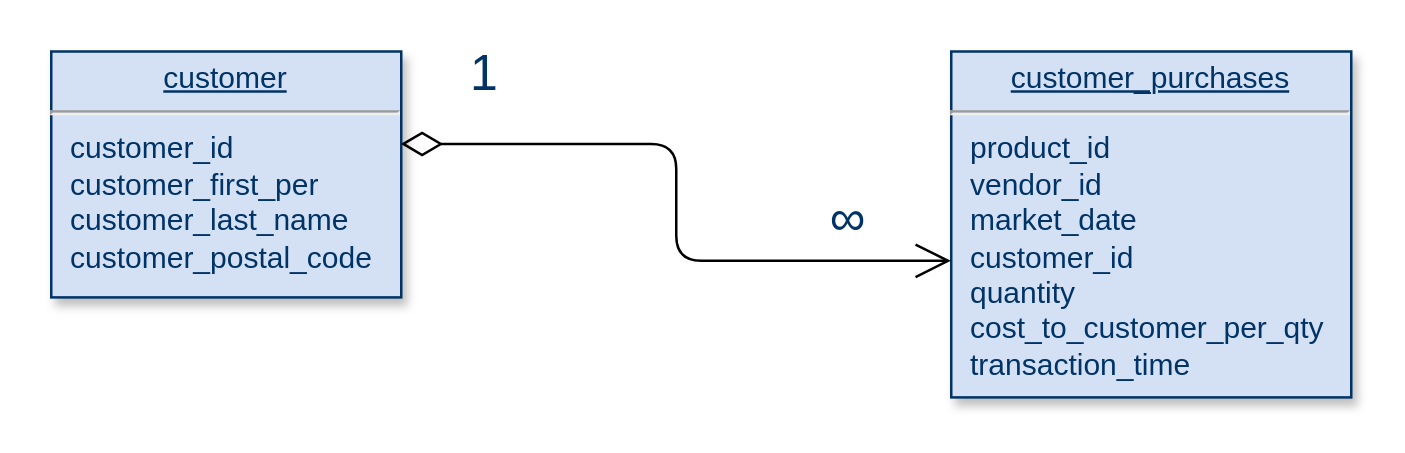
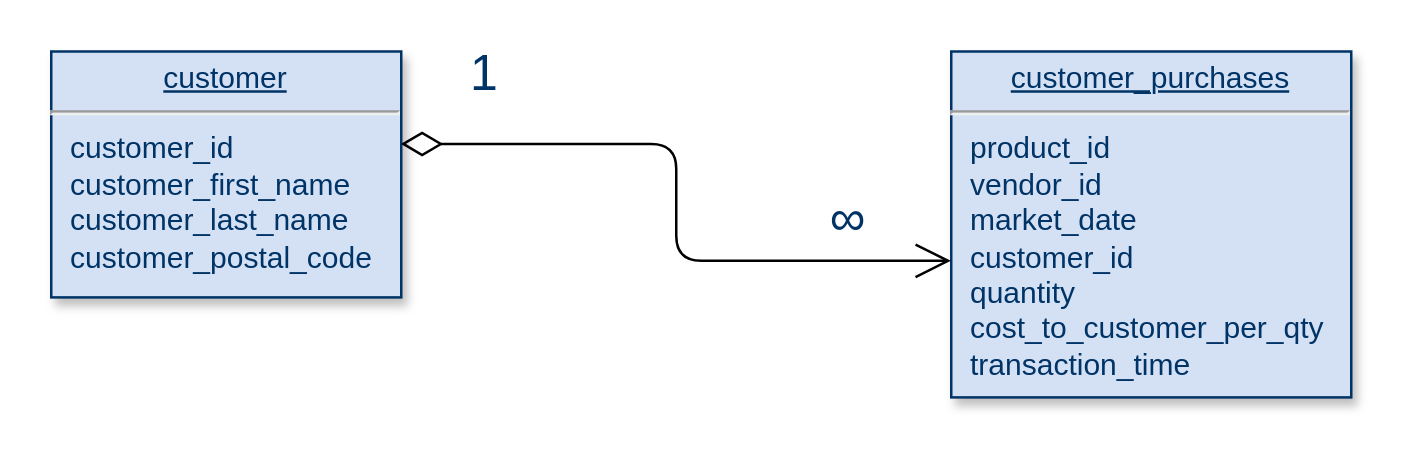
node "customer customer_id customer_first_per customer_last_name customer_postal_code": label "customer customer_id customer_first_per customer_last_name customer_postal_code" -> "customer customer_id customer_first_name customer_last_name customer_postal_code"
